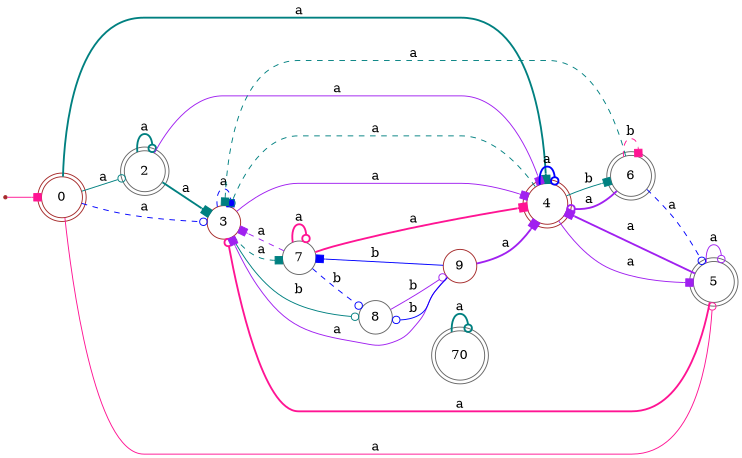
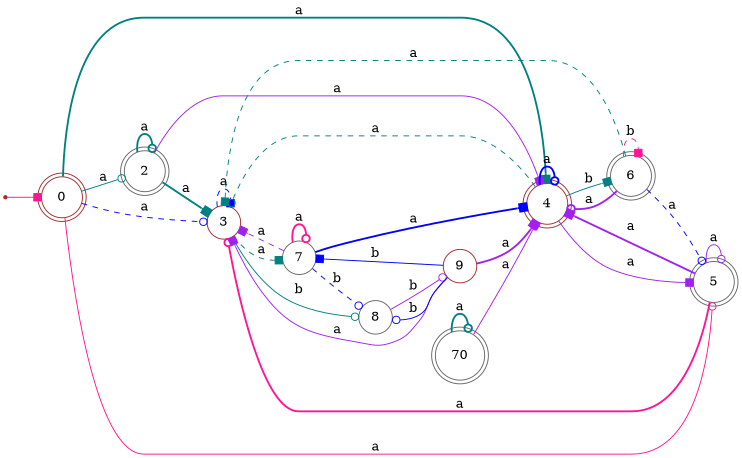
edge "3" -> "4": now "70" -> "4"
edge "7" -> "4": color deeppink -> blue
